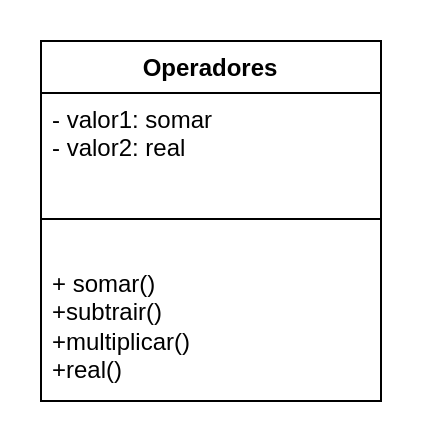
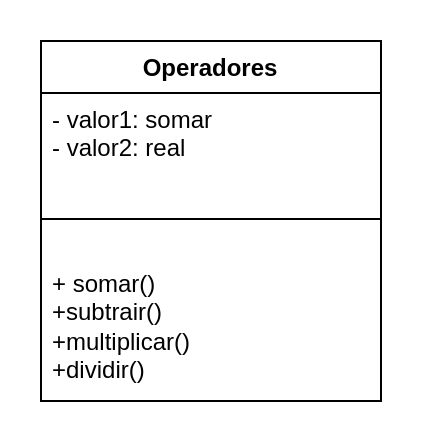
node "+ somar() +subtrair() +multiplicar() +real()": label "+ somar() +subtrair() +multiplicar() +real()" -> "+ somar() +subtrair() +multiplicar() +dividir()"
